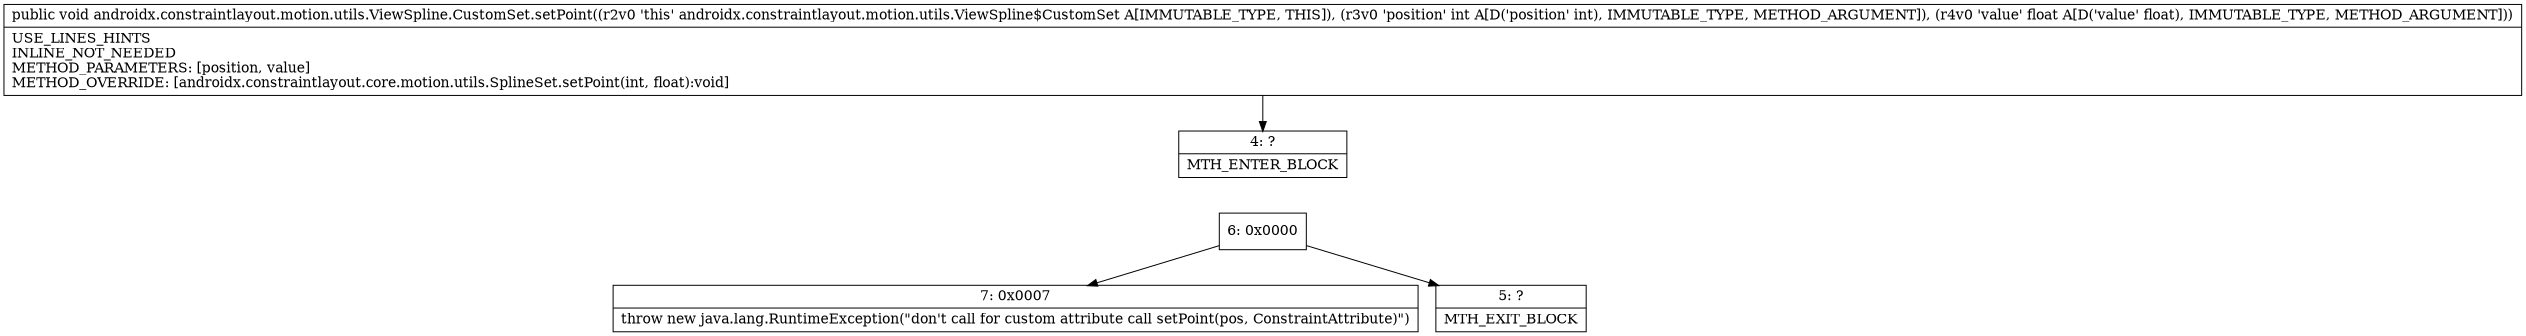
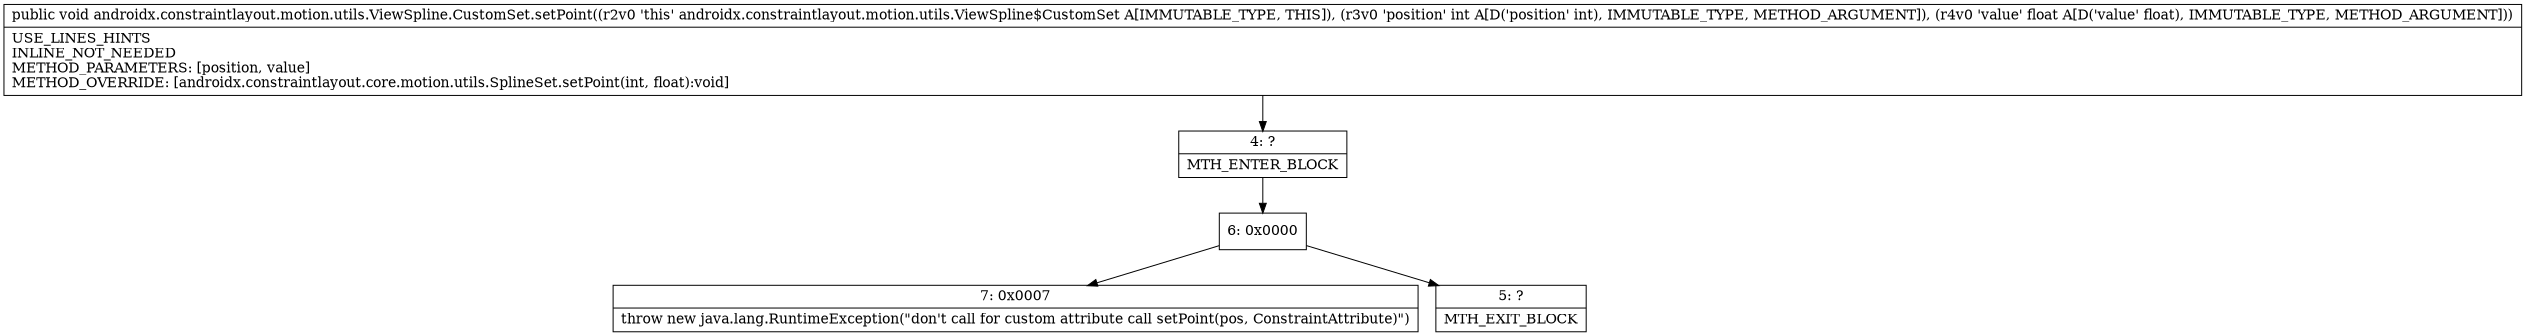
edge "4: ?" -> "6: 0x0000": added
